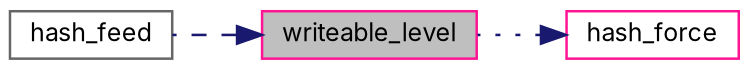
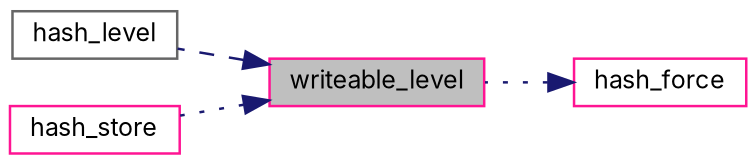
node "hash_feed": label "hash_feed" -> "hash_level"
node "hash_store": added
